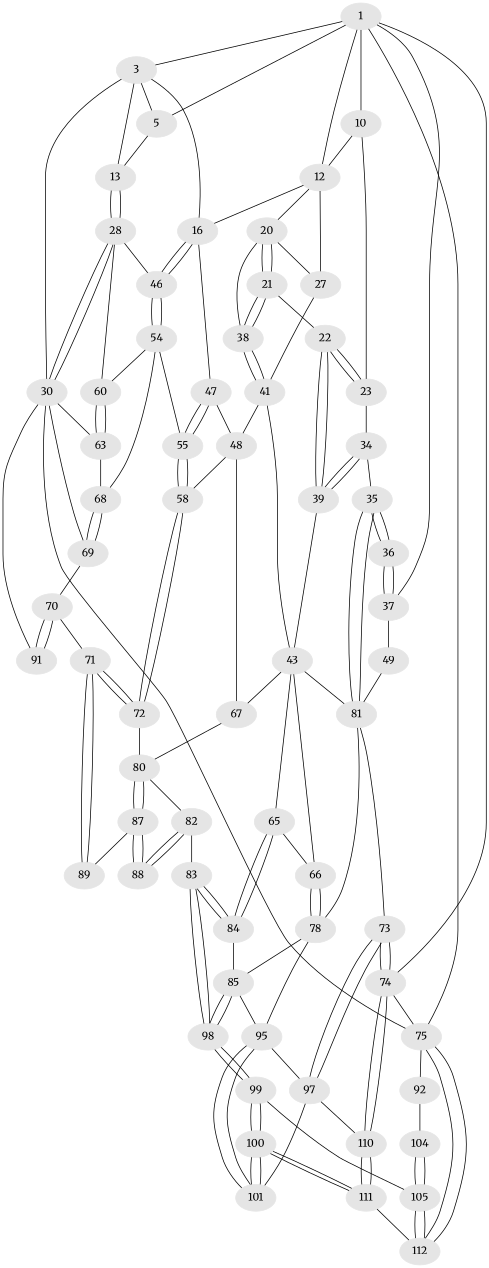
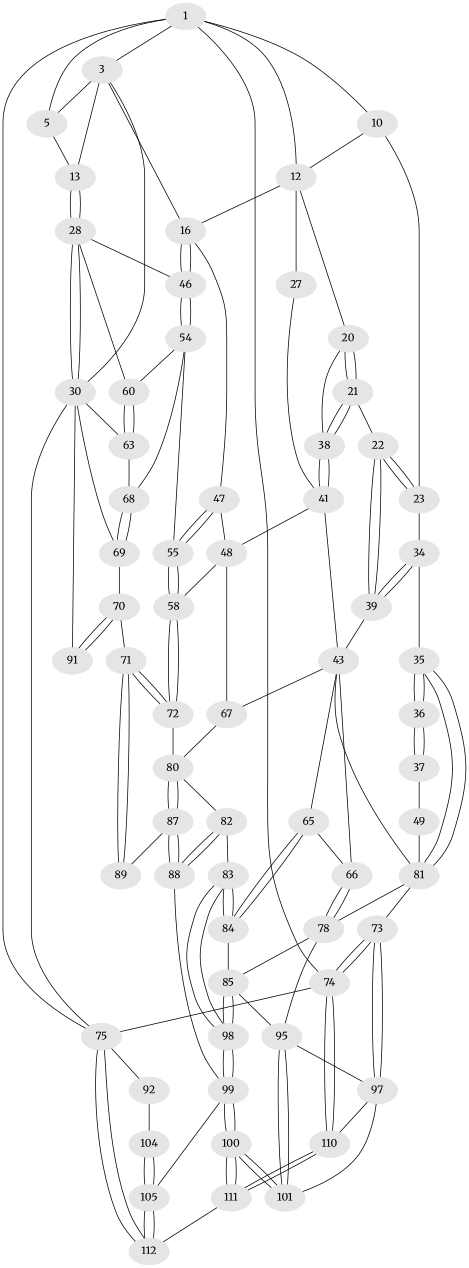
edge "20" -- "27": removed
edge "1" -- "37": removed
edge "88" -- "99": added
